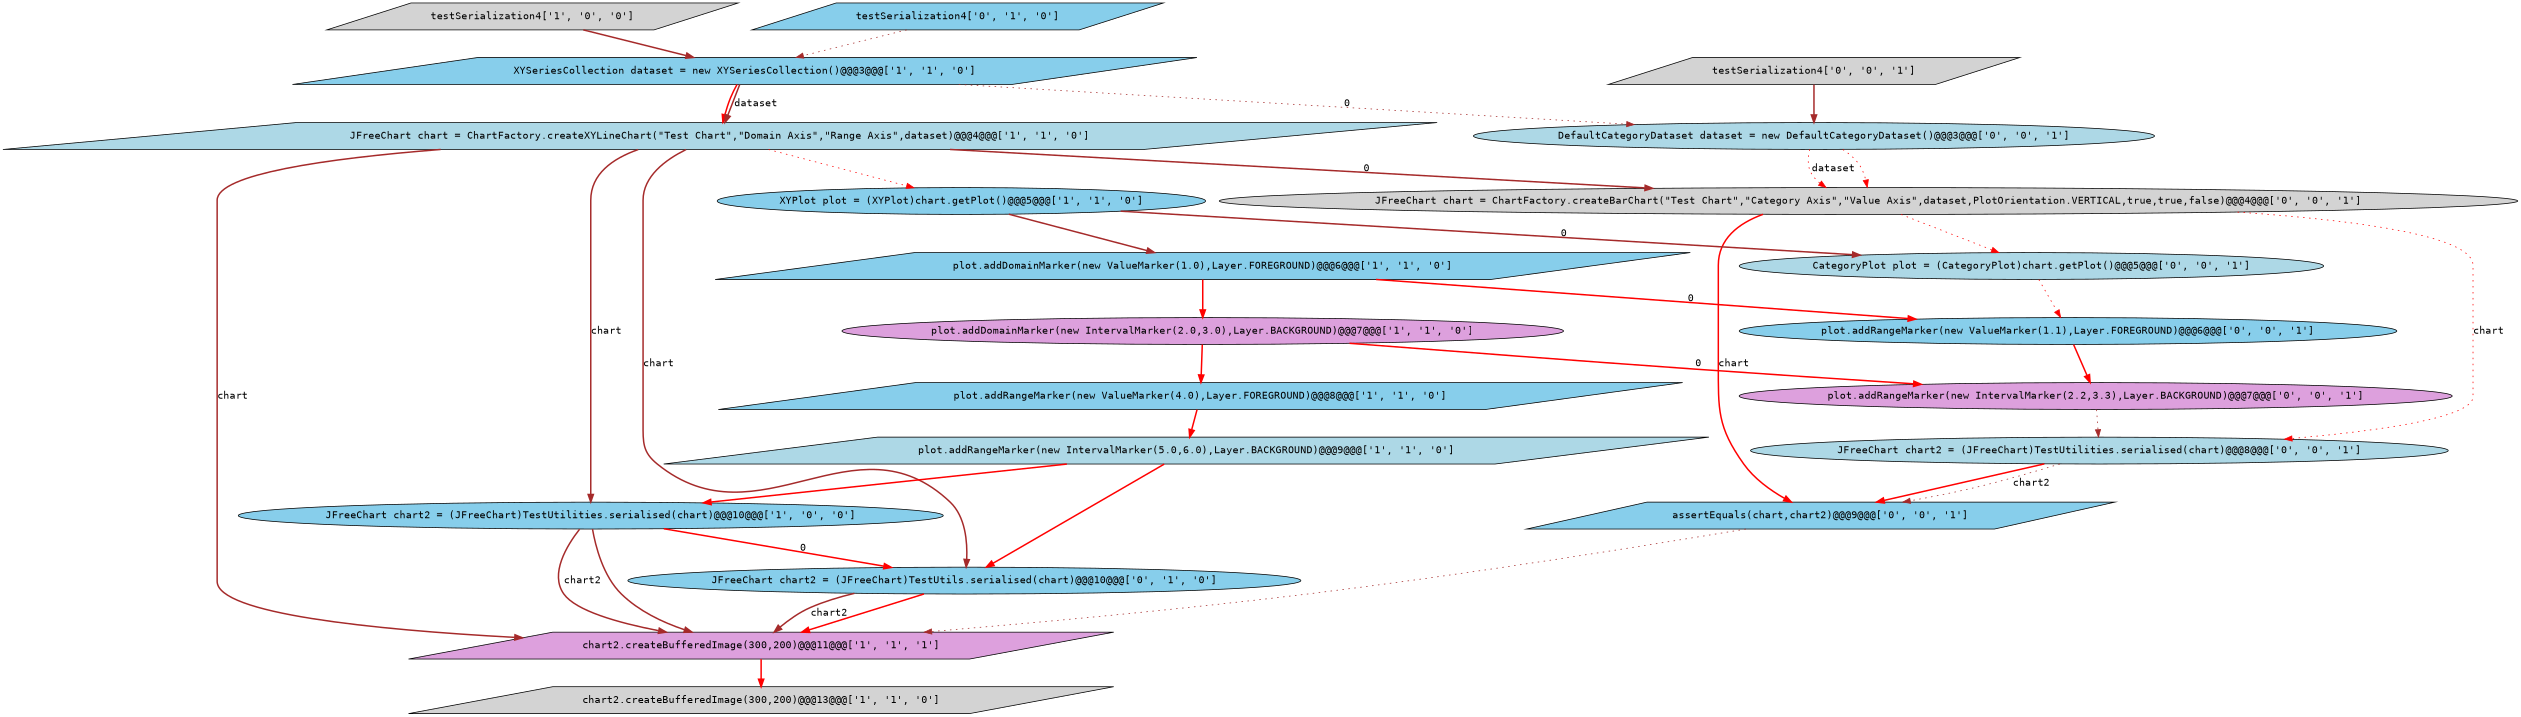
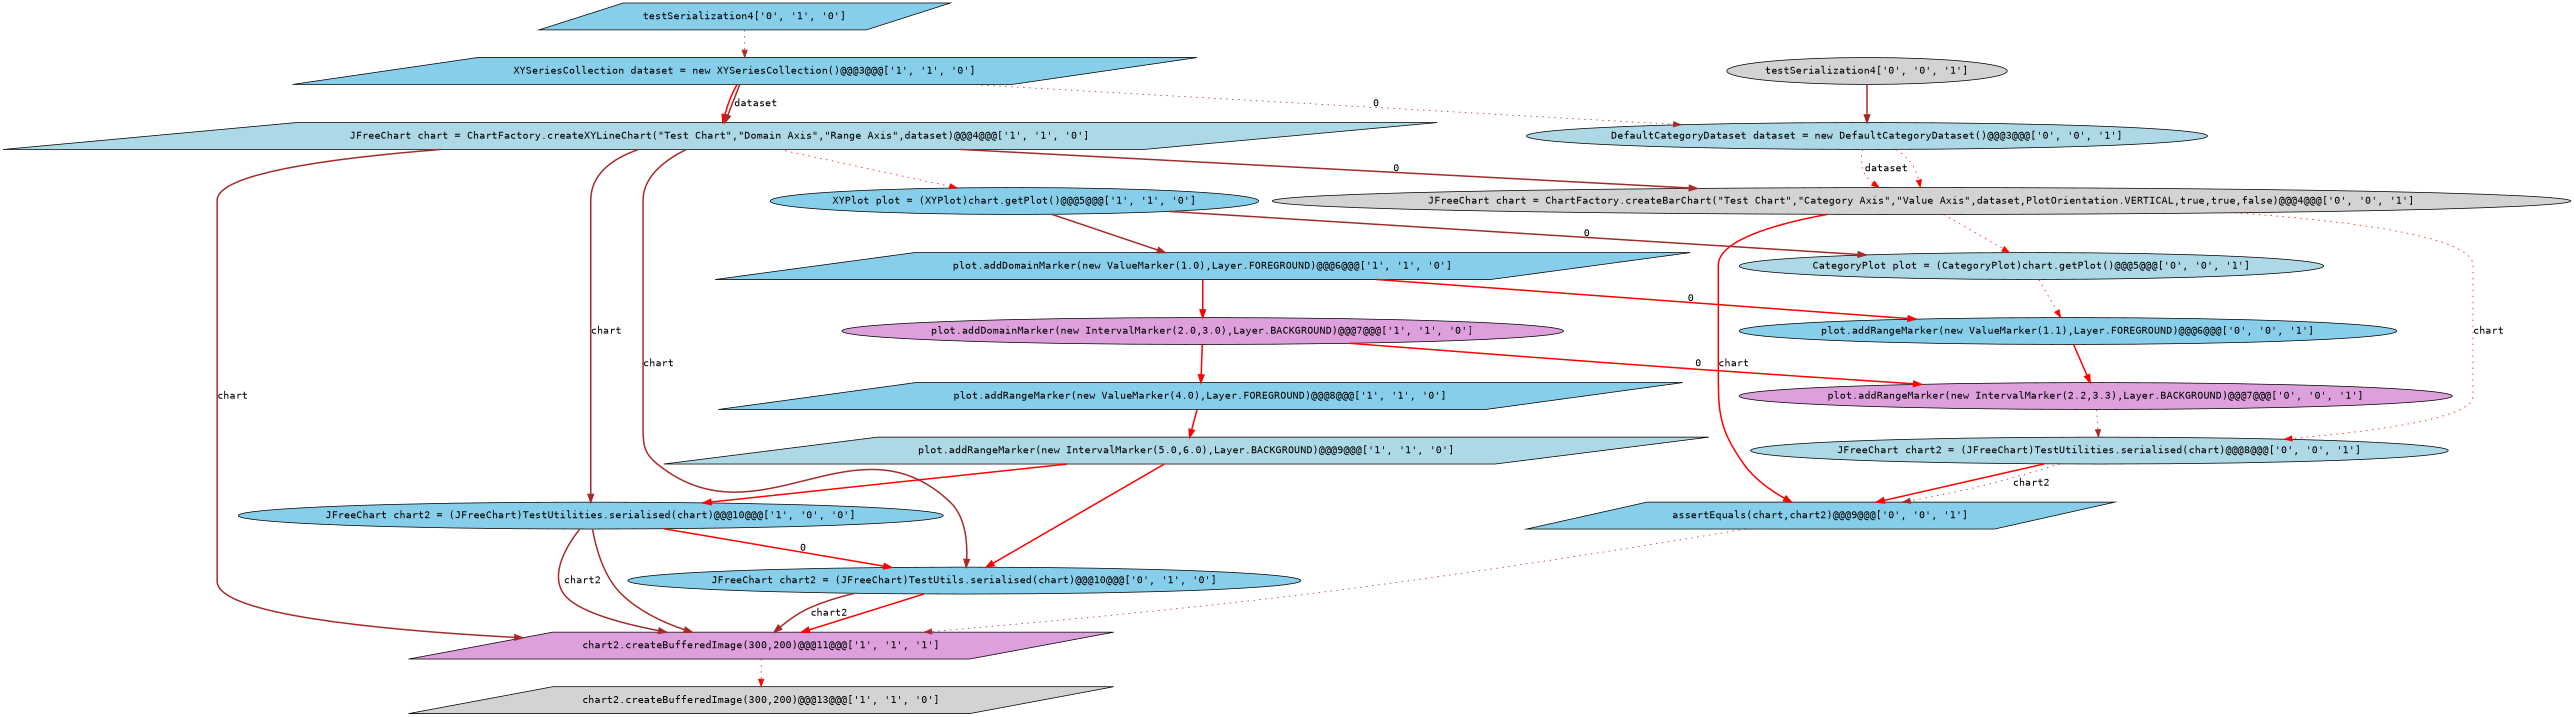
node "testSerialization4['1', '0', '0']": removed
node "testSerialization4['0', '0', '1']": shape parallelogram -> ellipse
edge "chart2.createBufferedImage(300,200)@@@11@@@['1', '1', '1']" -> "chart2.createBufferedImage(300,200)@@@13@@@['1', '1', '0']": style bold -> dotted
